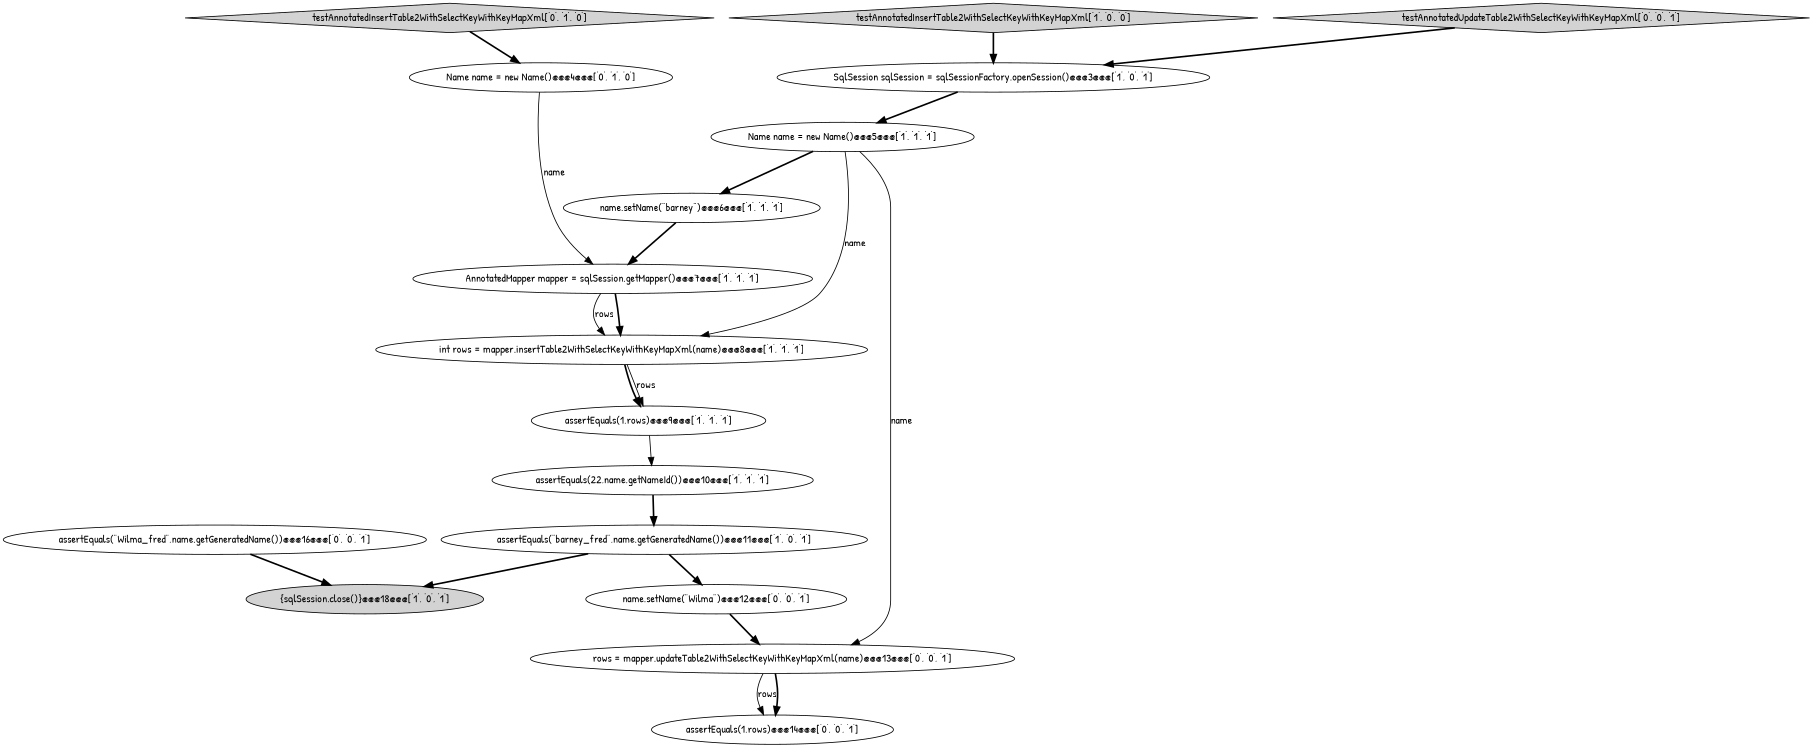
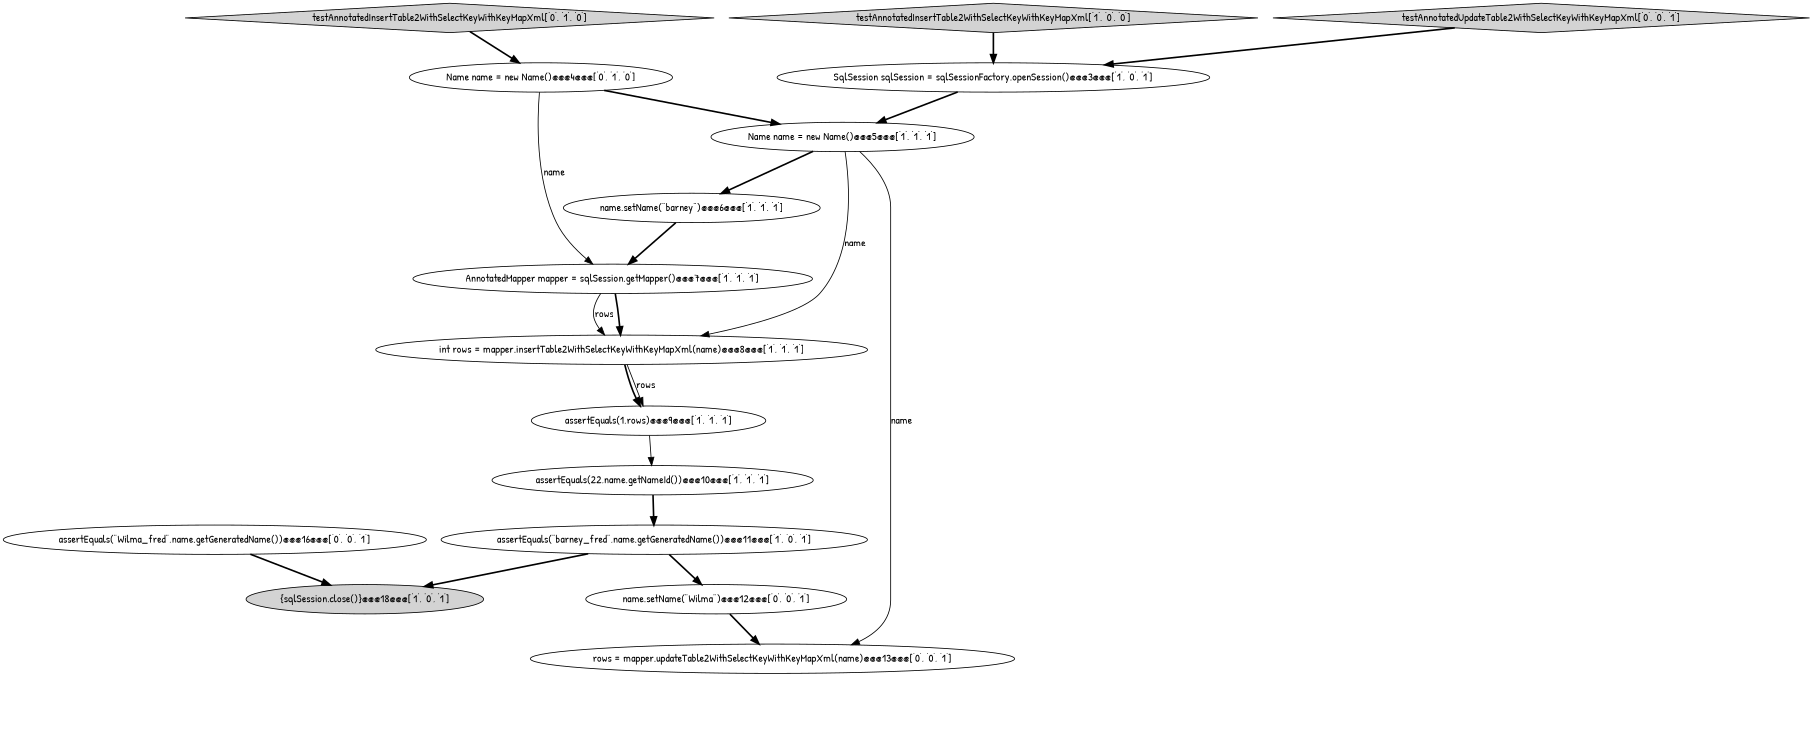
edge "Name name = new Name()@@@4@@@['0', '1', '0']" -> "Name name = new Name()@@@5@@@['1', '1', '1']": added
node "assertEquals(1,rows)@@@14@@@['0', '0', '1']": removed
